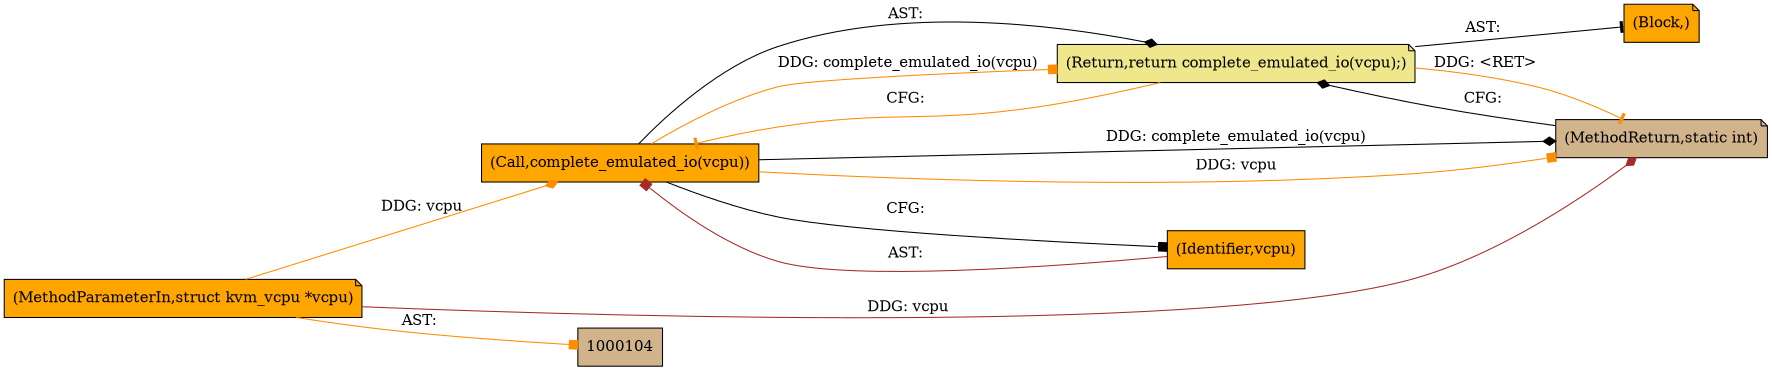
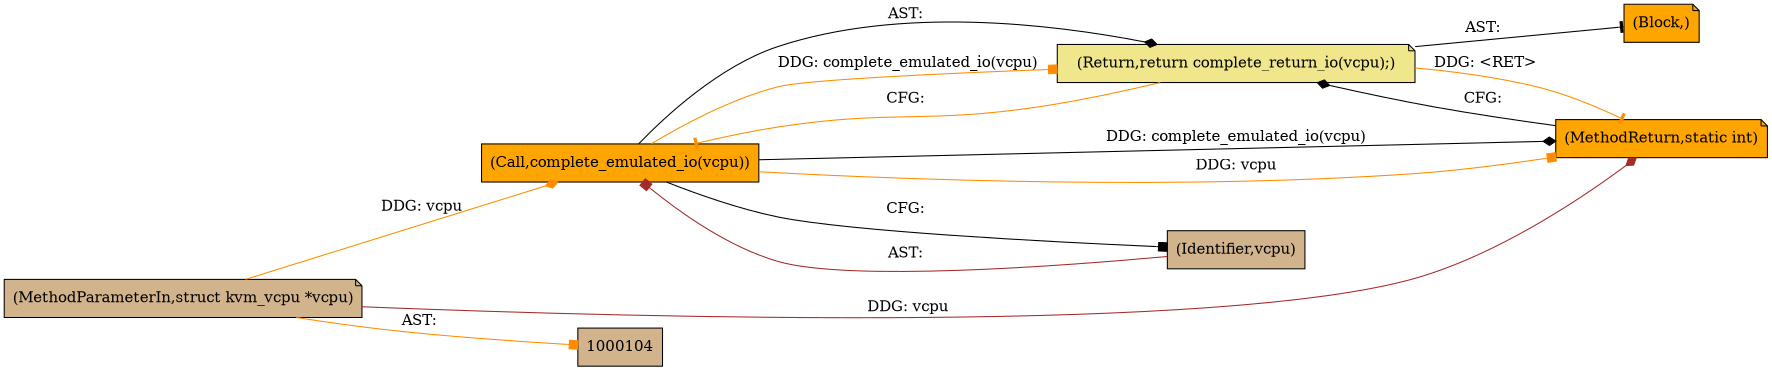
node "(Return,return complete_emulated_io(vcpu);)": label "(Return,return complete_emulated_io(vcpu);)" -> "(Return,return complete_return_io(vcpu);)"
node "(MethodReturn,static int)": fillcolor tan -> orange
node "(Identifier,vcpu)": fillcolor orange -> tan
node "(MethodParameterIn,struct kvm_vcpu *vcpu)": fillcolor orange -> tan
